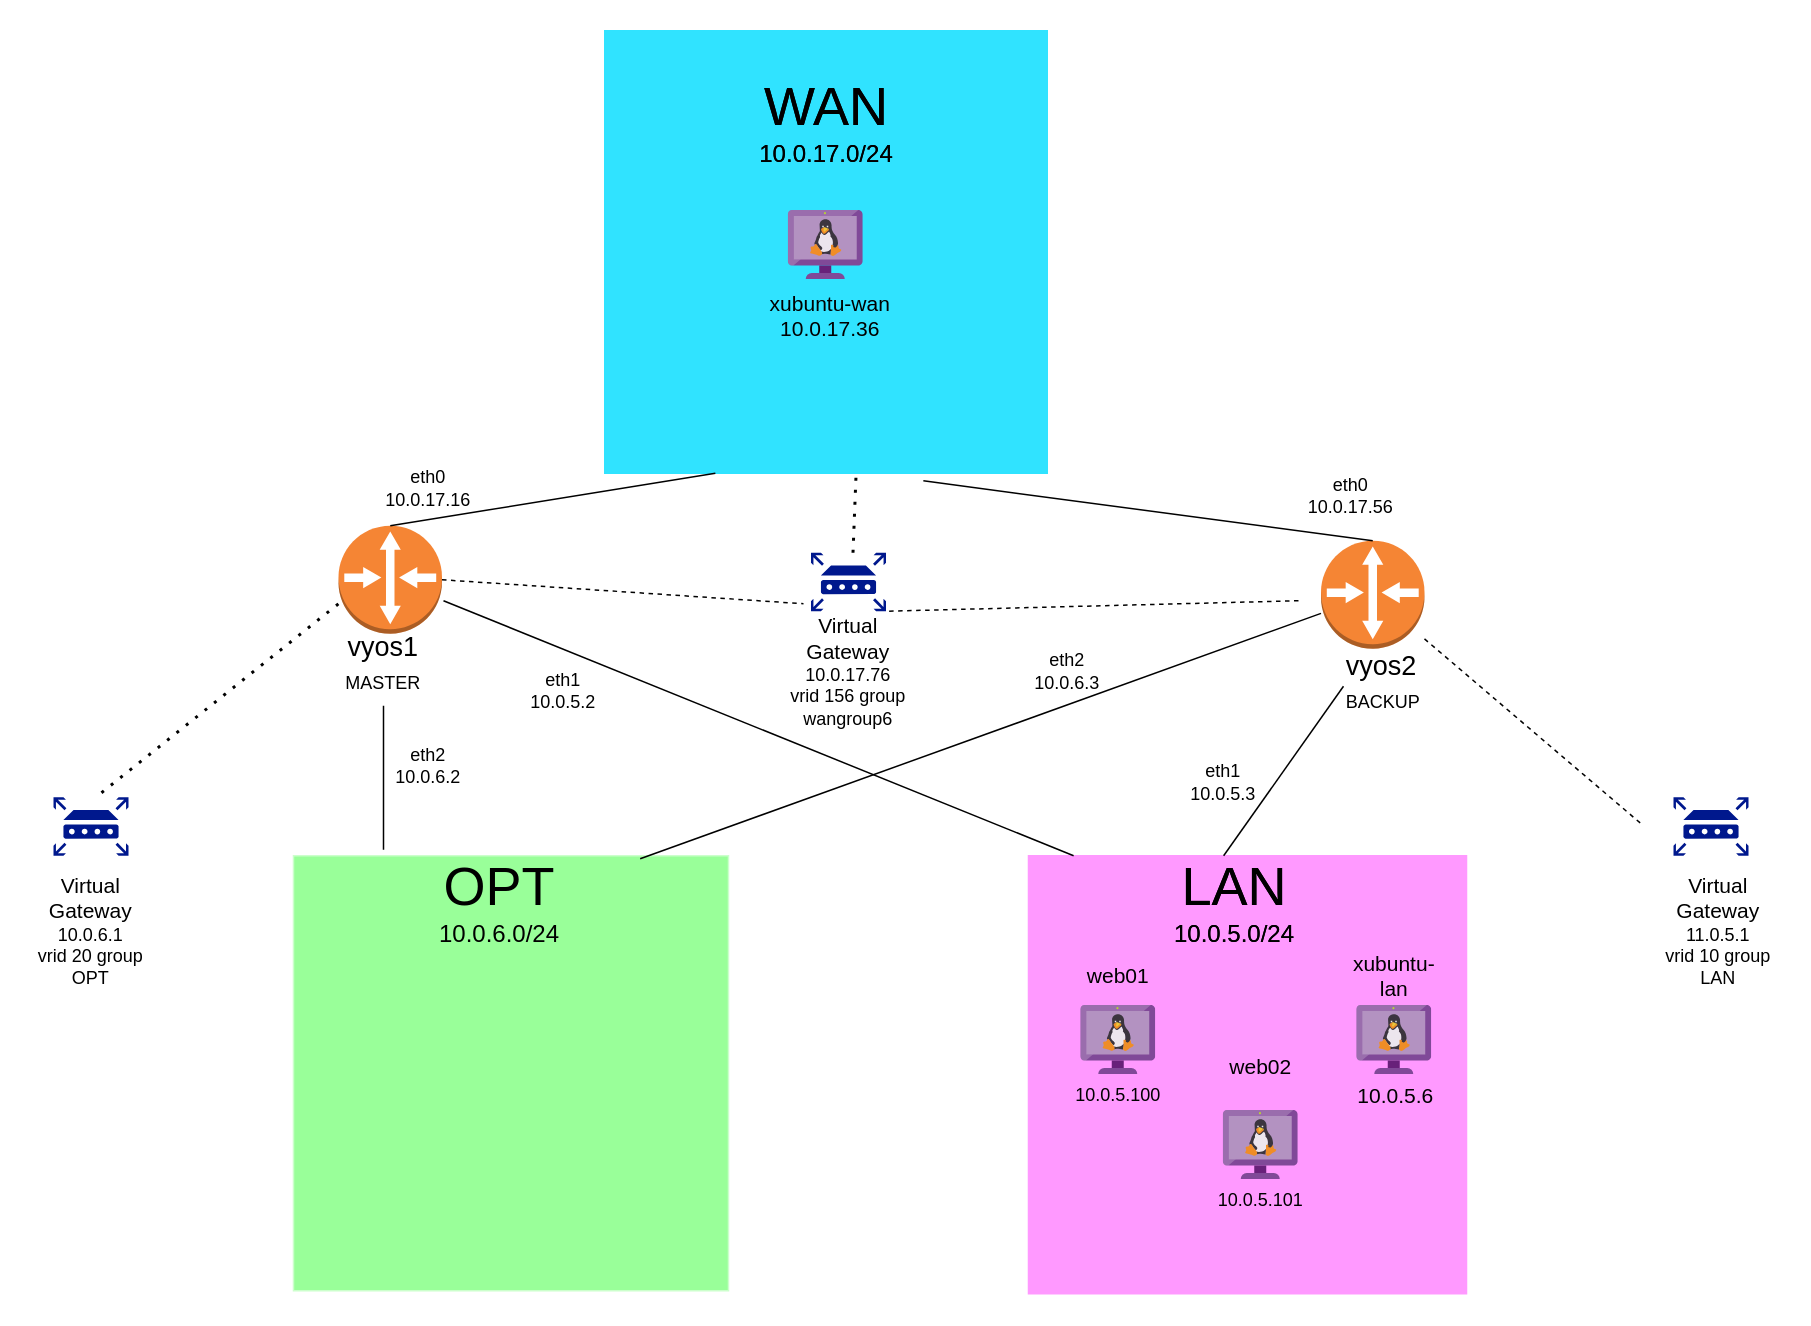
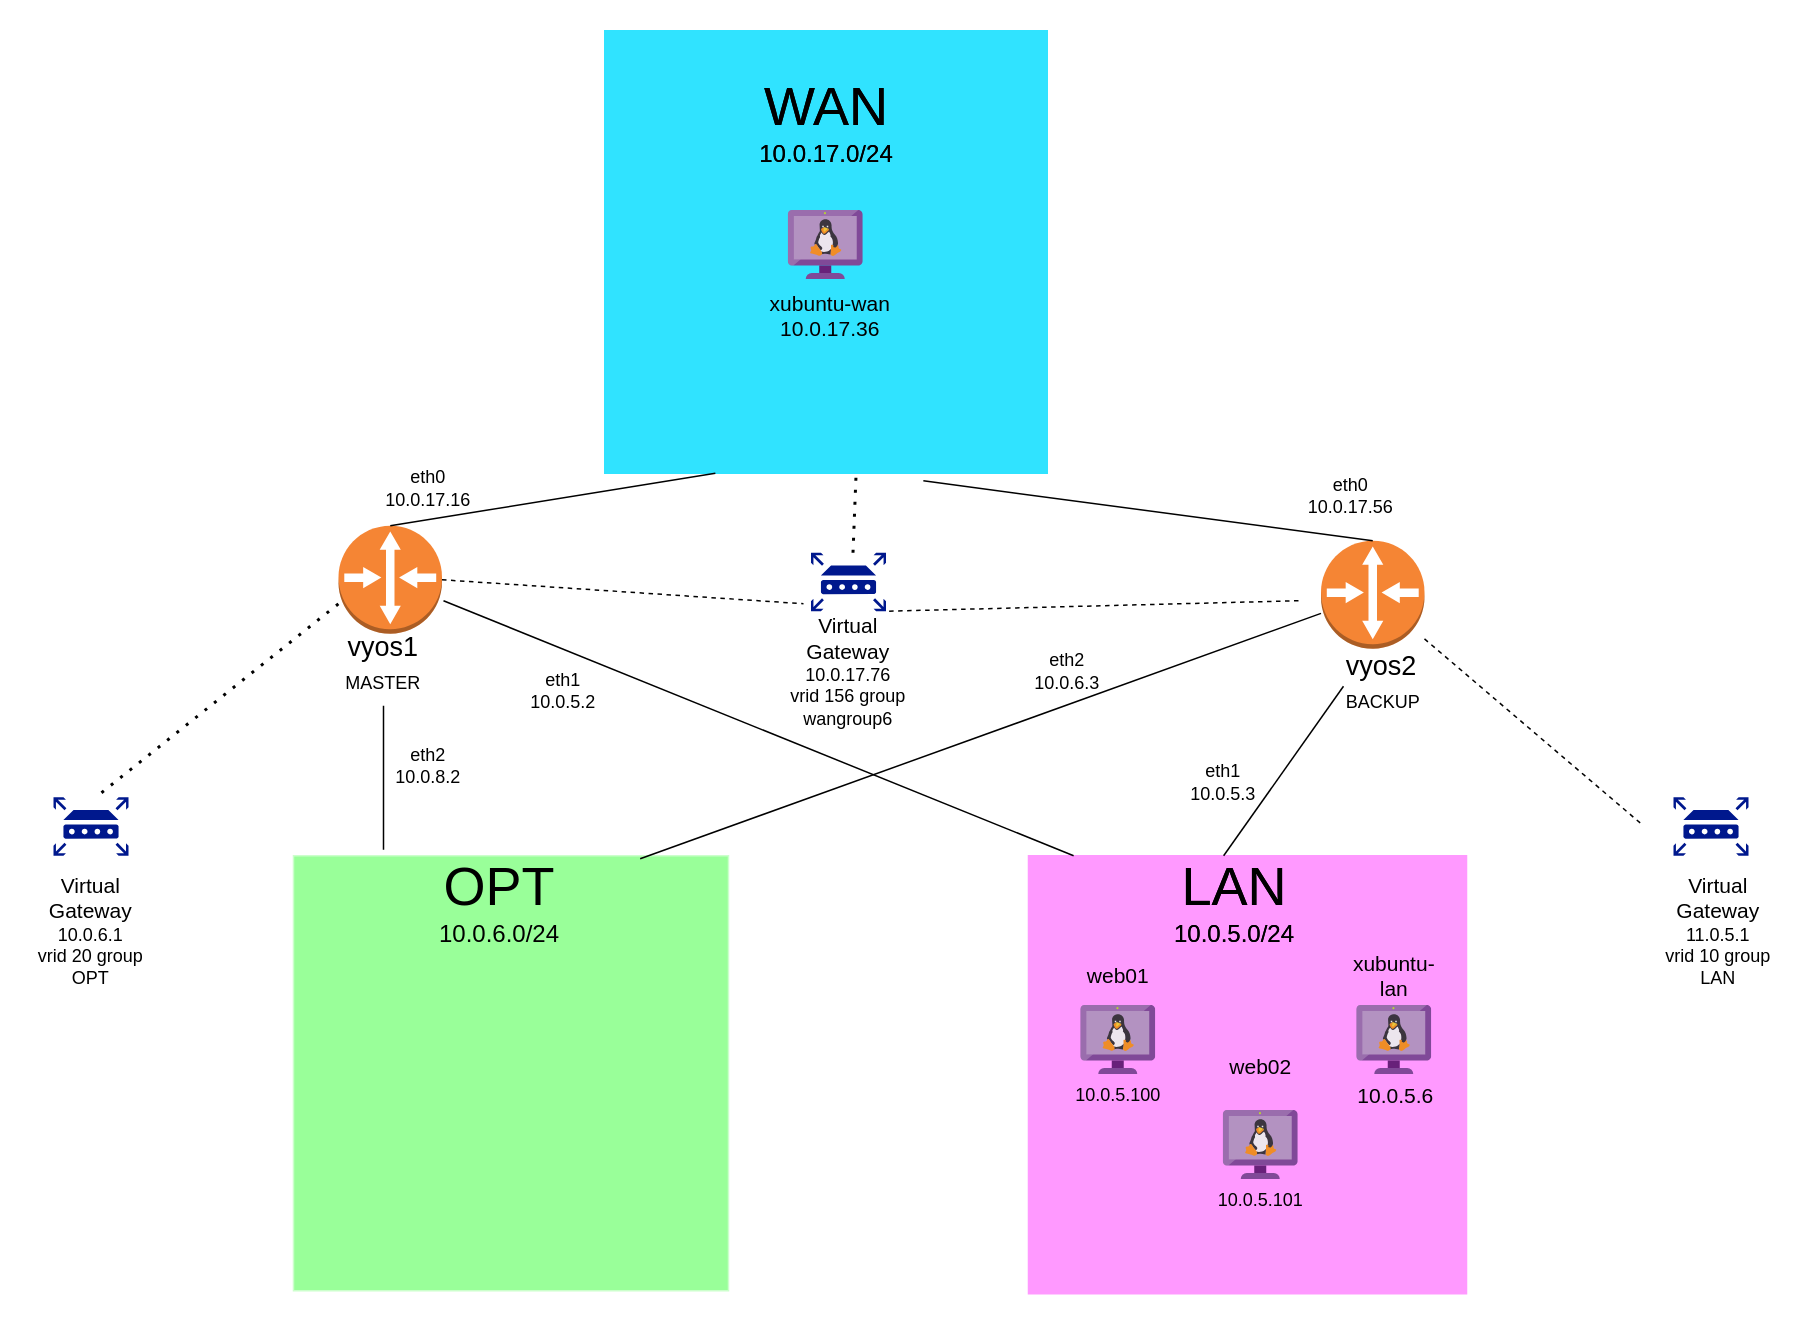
node "eth2 10.0.6.2": label "eth2 10.0.6.2" -> "eth2 10.0.8.2"
